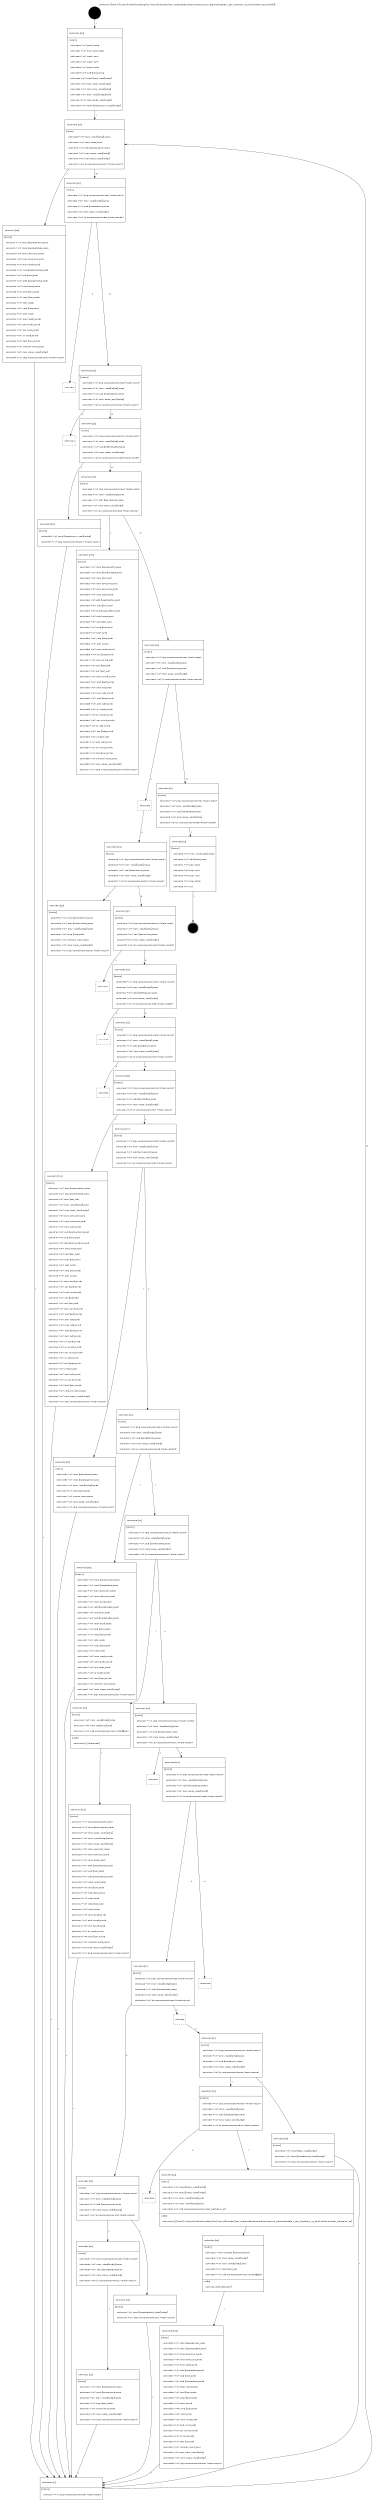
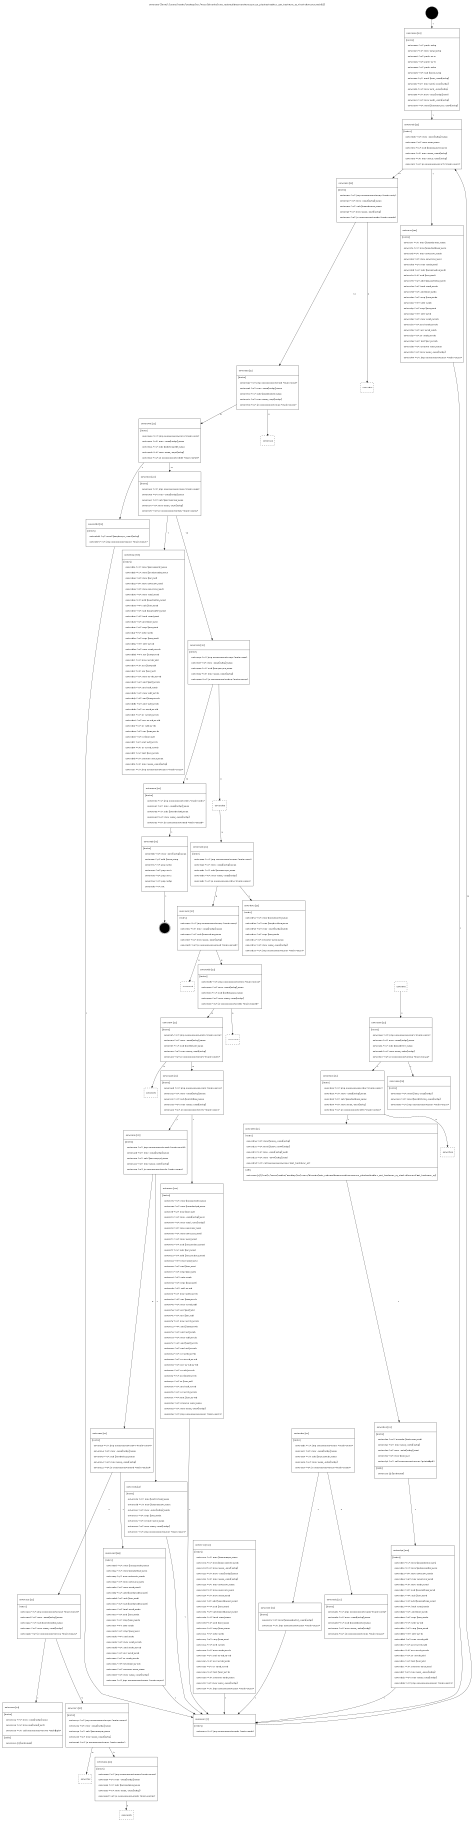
edge "0x401c06 [13]" -> "0x401c13 [102]": removed, label "1"
node "0x401aa3 [25]": removed
node "0x401c85 [27]": removed
edge "0x401e8a [19]" -> "0x402001 [5]": removed, label "1"
